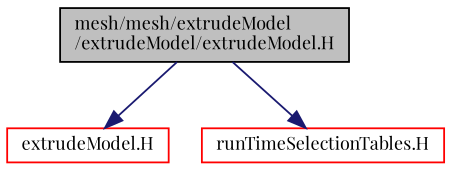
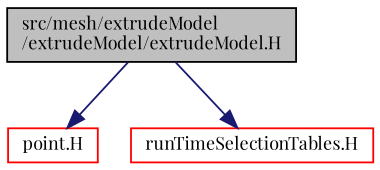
node "mesh/mesh/extrudeModel /extrudeModel/extrudeModel.H": label "mesh/mesh/extrudeModel /extrudeModel/extrudeModel.H" -> "src/mesh/extrudeModel /extrudeModel/extrudeModel.H"
node "extrudeModel.H": label "extrudeModel.H" -> "point.H"
